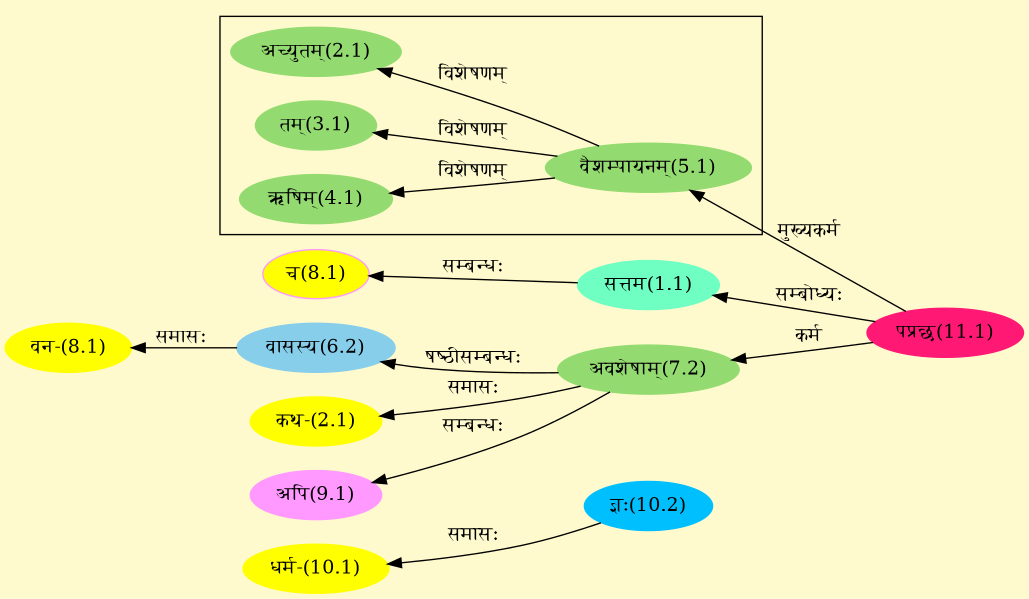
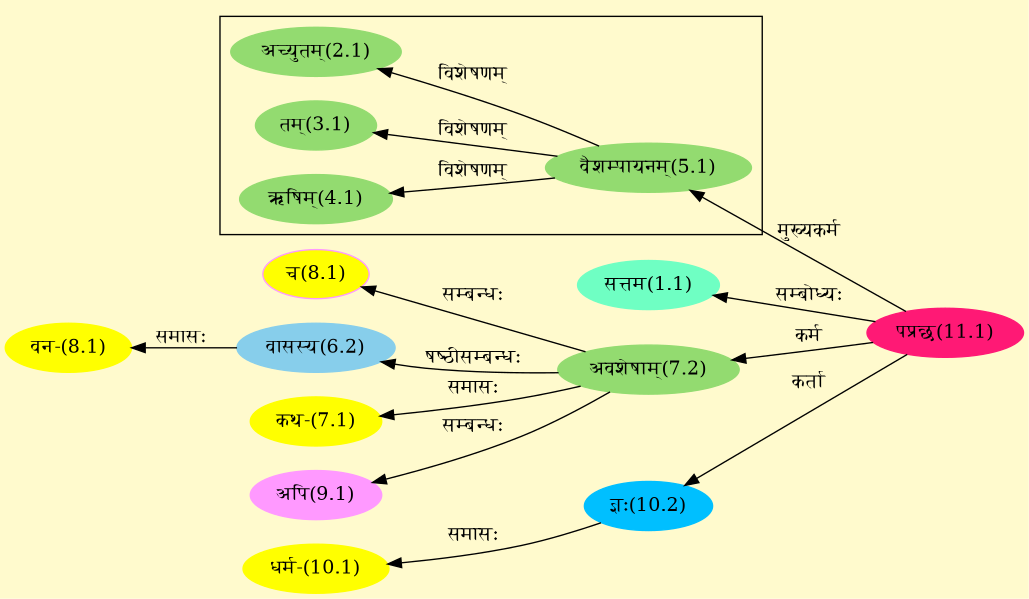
edge "सत्तम(1.1)" -> "च(8.1)": now "अवशेषाम्(7.2)" -> "च(8.1)"
edge "पप्रछ(11.1)" -> "ज्ञः(10.2)": added, label "कर्ता"
node "कथ-(2.1)": label "कथ-(2.1)" -> "कथ-(7.1)"
